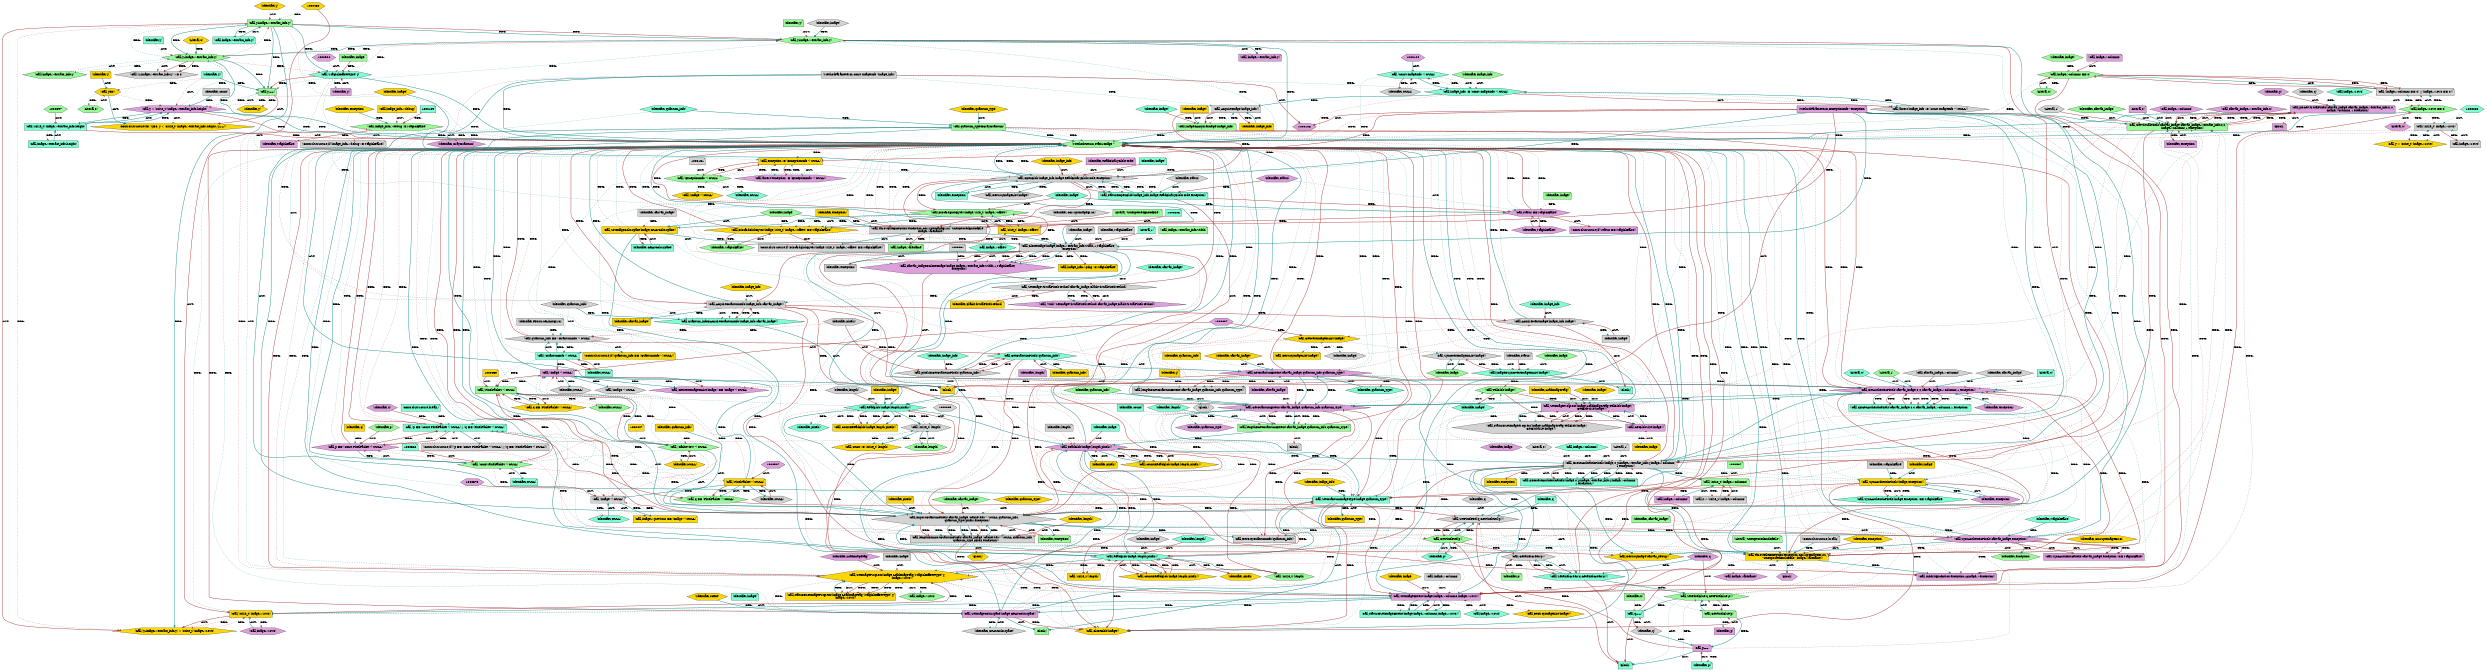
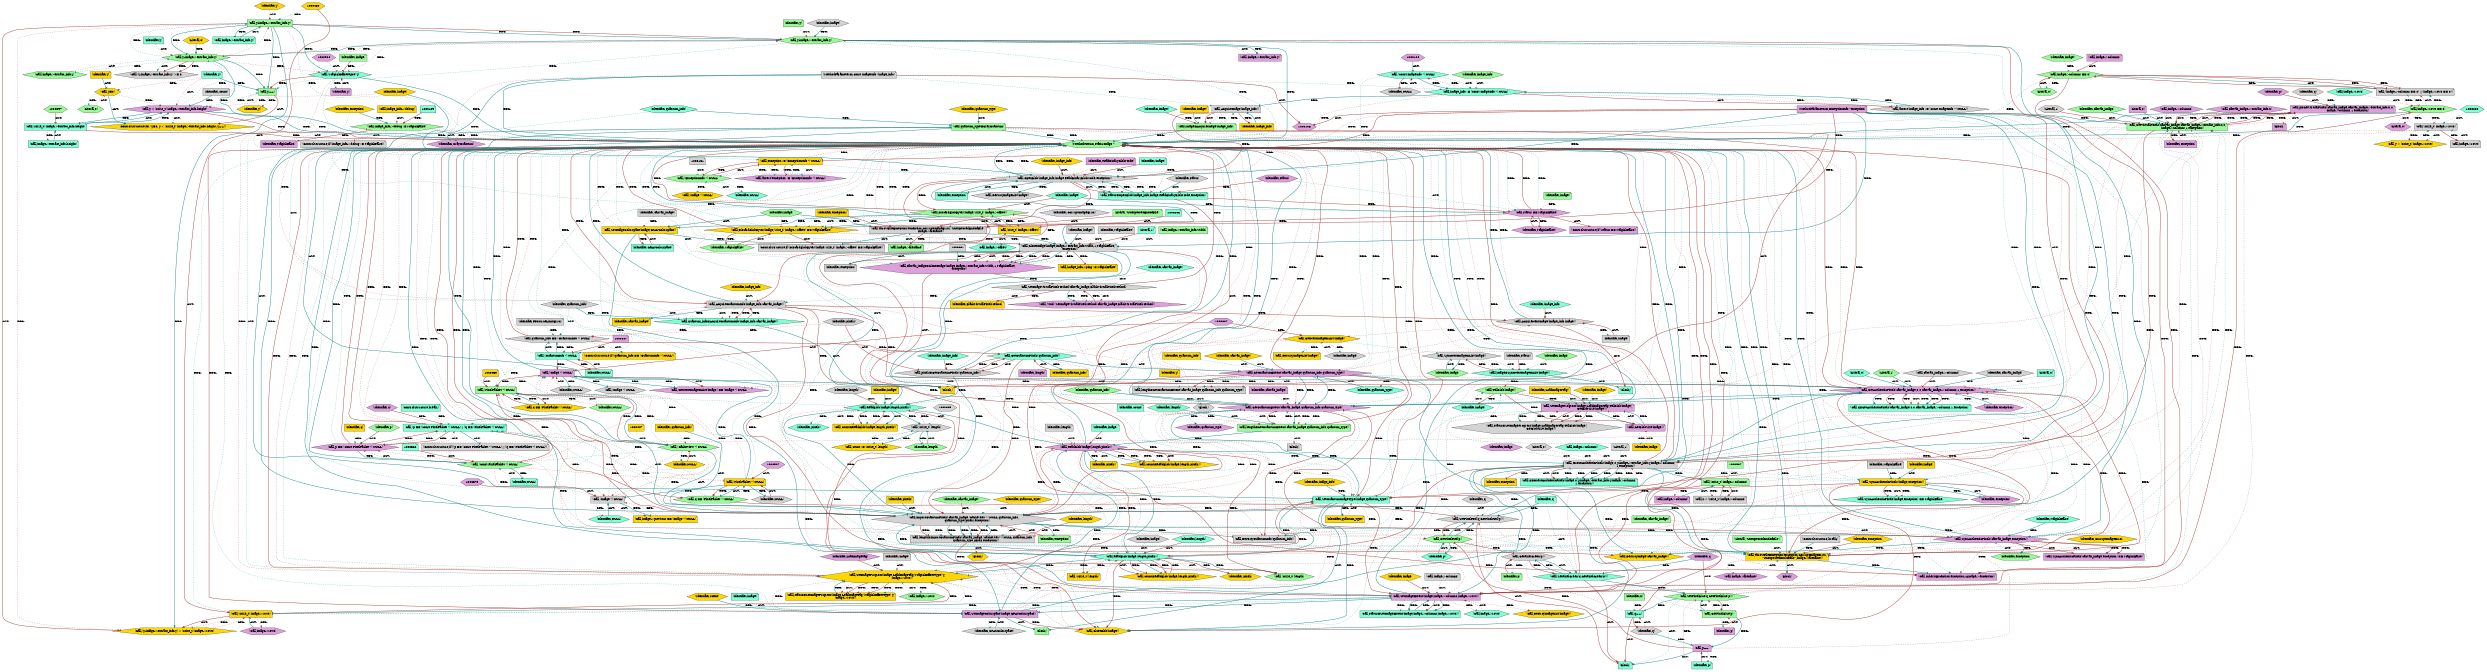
edge "(MethodReturn,static Image *)" -> "(Call,exception != (ExceptionInfo *) NULL)": reversed
node "1000247": added
node "(Call,DestroyImage(canvas_debug))": label "(Call,DestroyImage(canvas_debug))" -> "(Call,DestroyImage(canvas_image))"
edge "(Call,SetQuantumImageType(image,quantum_type))" -> "(Call,CloseBlob(image))": color brown -> teal
